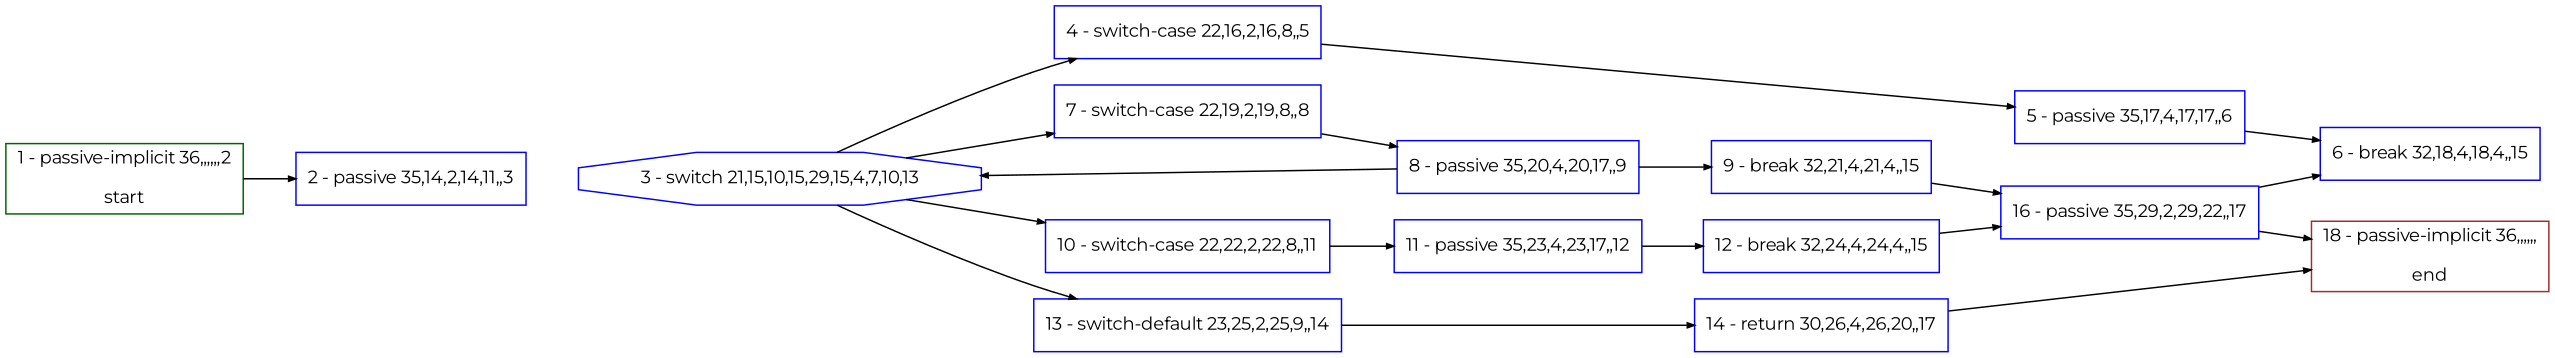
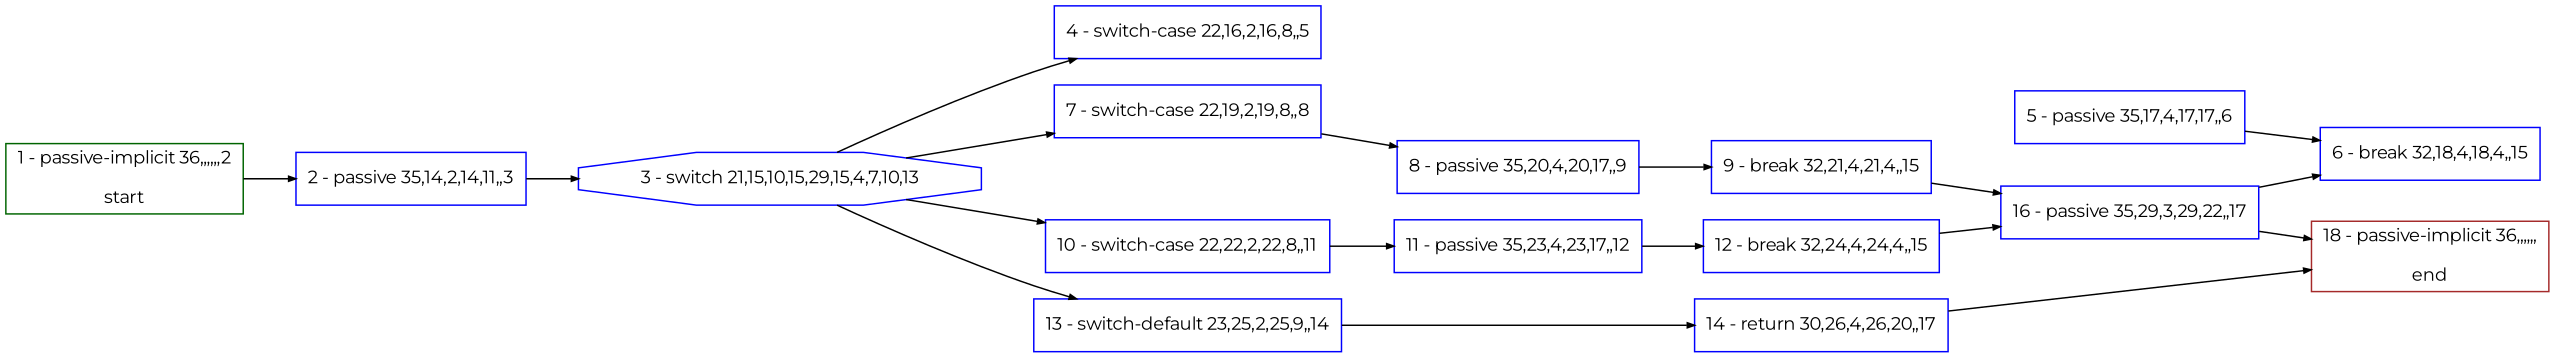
edge "4 - switch-case 22,16,2,16,8,,5" -> "5 - passive 35,17,4,17,17,,6": removed
edge "8 - passive 35,20,4,20,17,,9" -> "3 - switch 21,15,10,15,29,15,4,7,10,13": now "2 - passive 35,14,2,14,11,,3" -> "3 - switch 21,15,10,15,29,15,4,7,10,13"
node "16 - passive 35,29,2,29,22,,17": label "16 - passive 35,29,2,29,22,,17" -> "16 - passive 35,29,3,29,22,,17"
